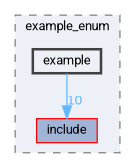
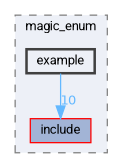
cluster "example_enum": label "example_enum" -> "magic_enum"
